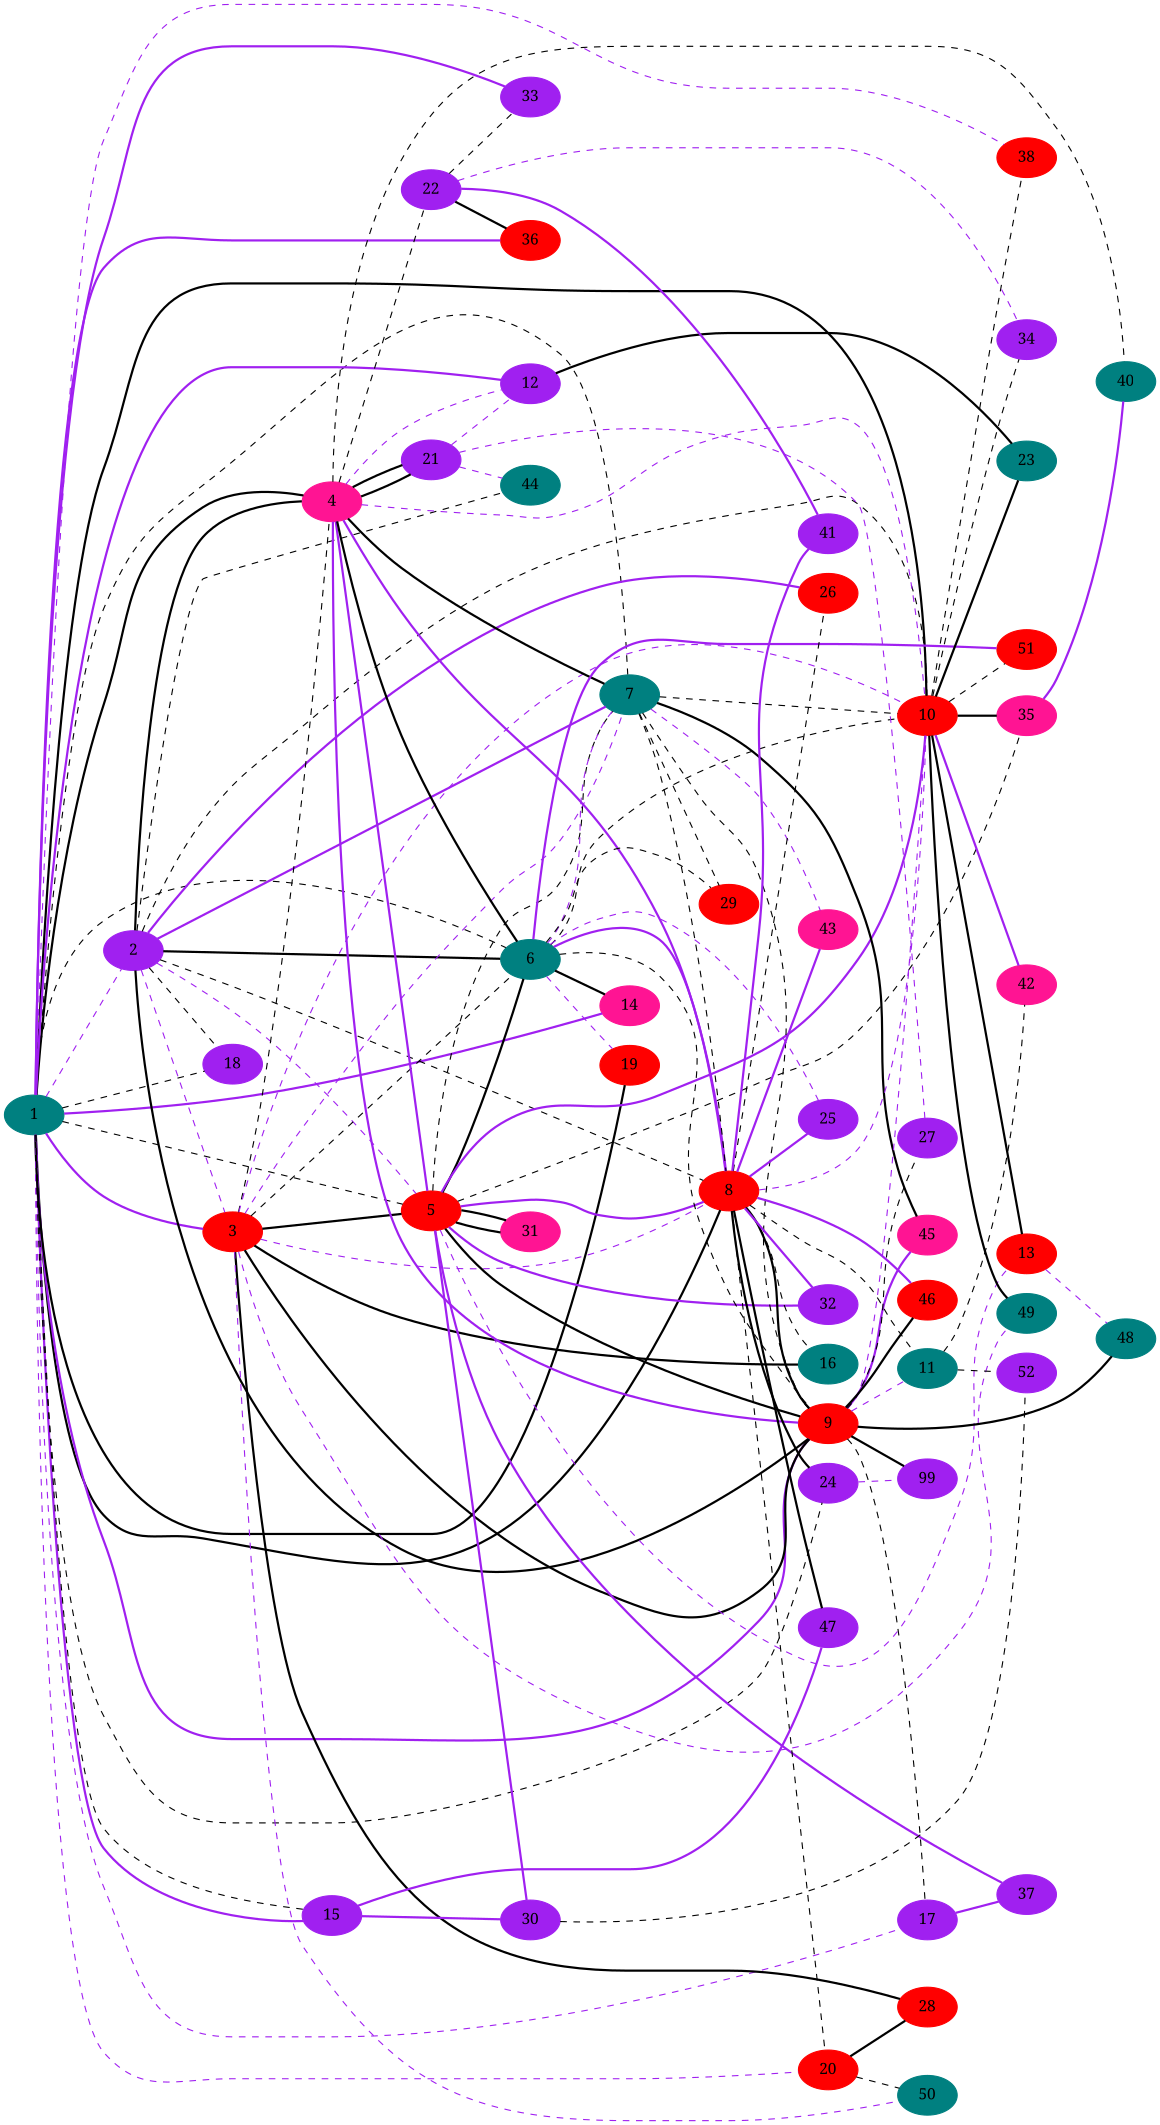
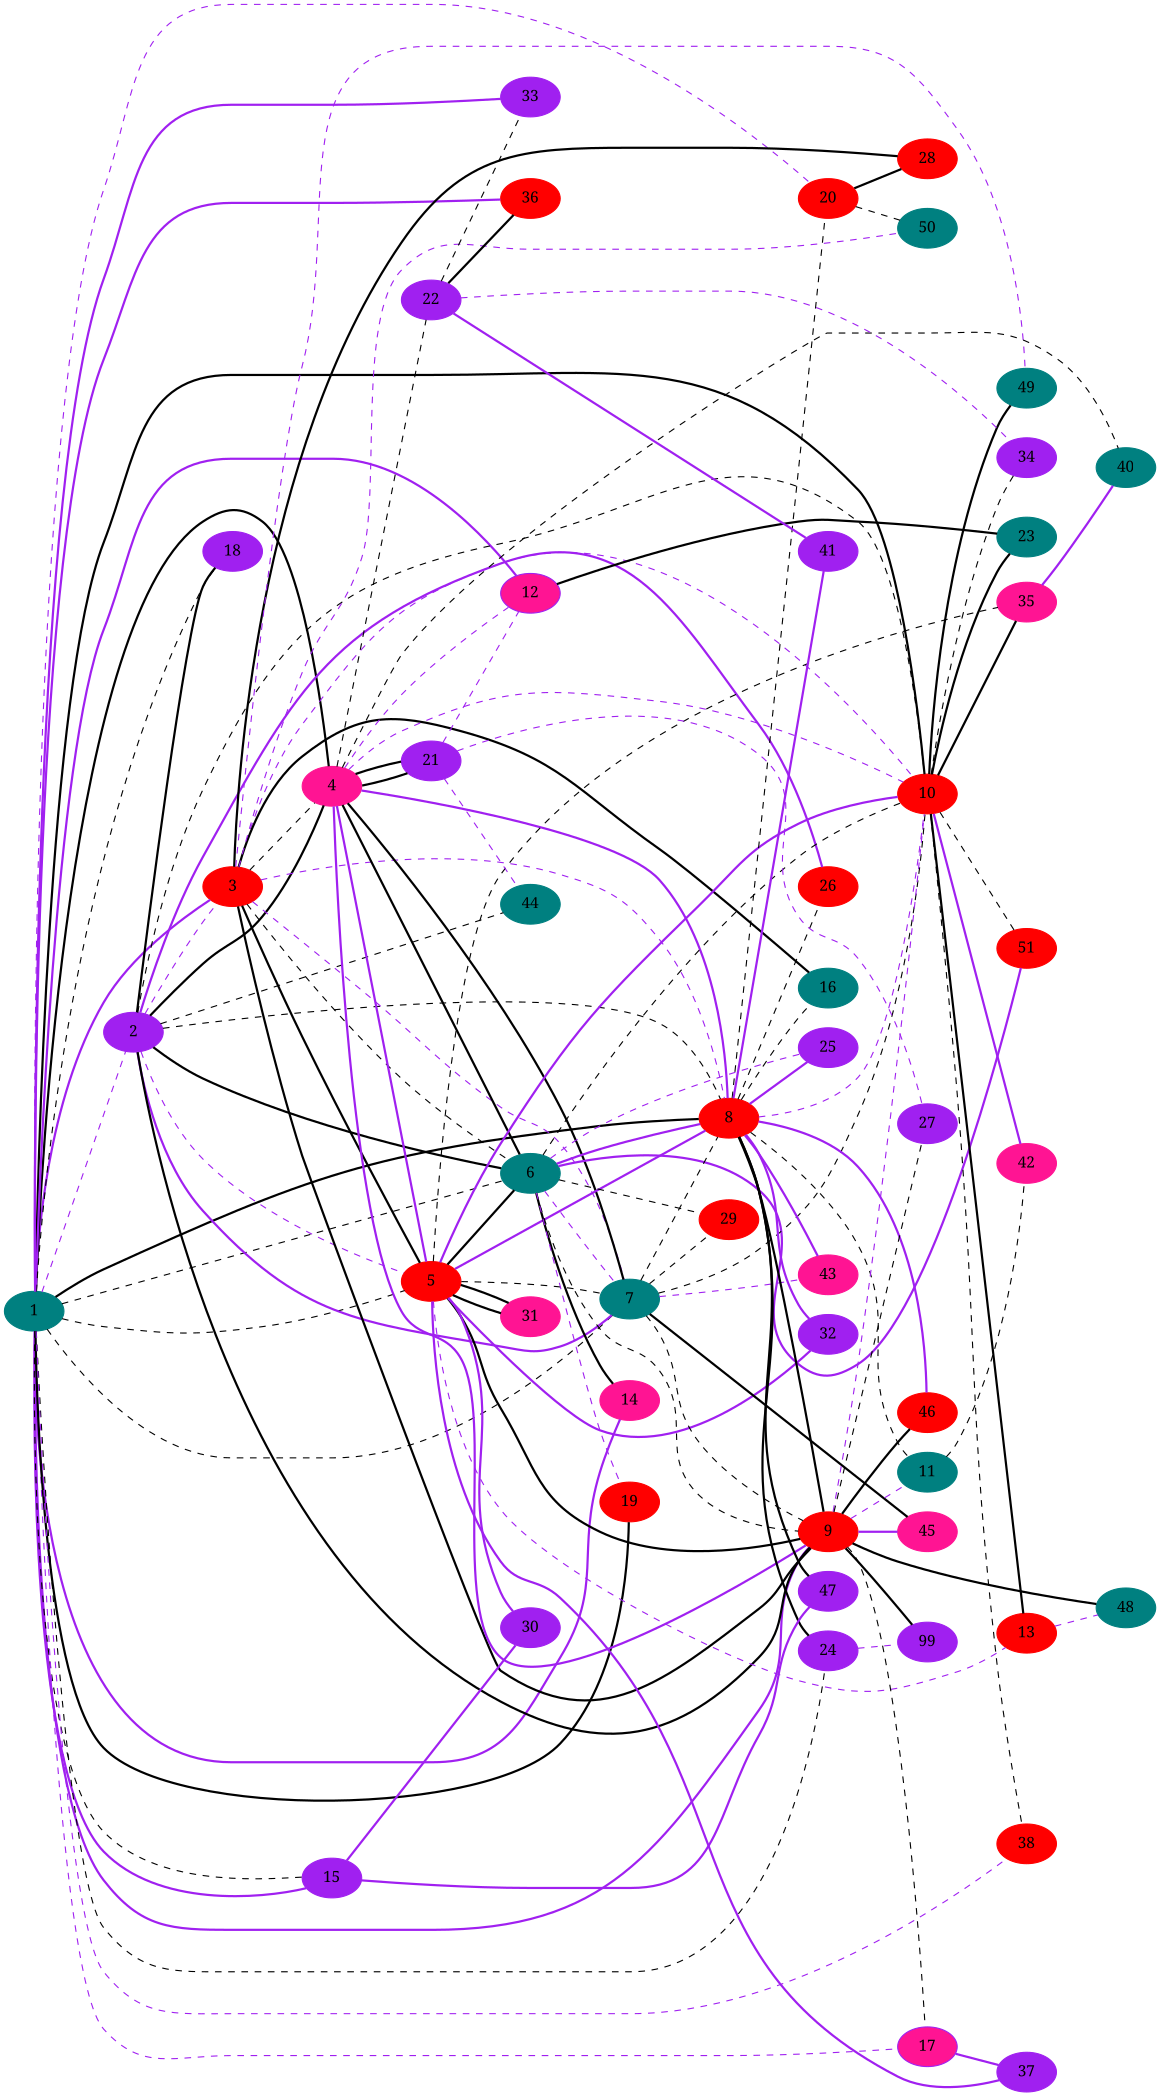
node "12": fillcolor purple -> deeppink
edge "2" -- "18": style dashed -> bold
node "52": removed
node "17": fillcolor purple -> deeppink
